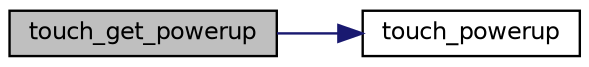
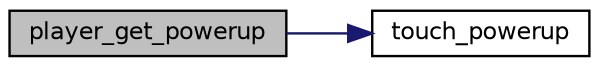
node "touch_get_powerup": label "touch_get_powerup" -> "player_get_powerup"
